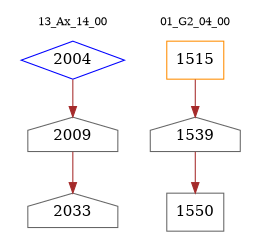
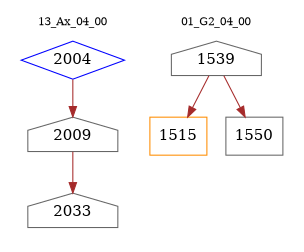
cluster "13_Ax_14_00": label "13_Ax_14_00" -> "13_Ax_04_00"
edge "1515" -> "1539": reversed
